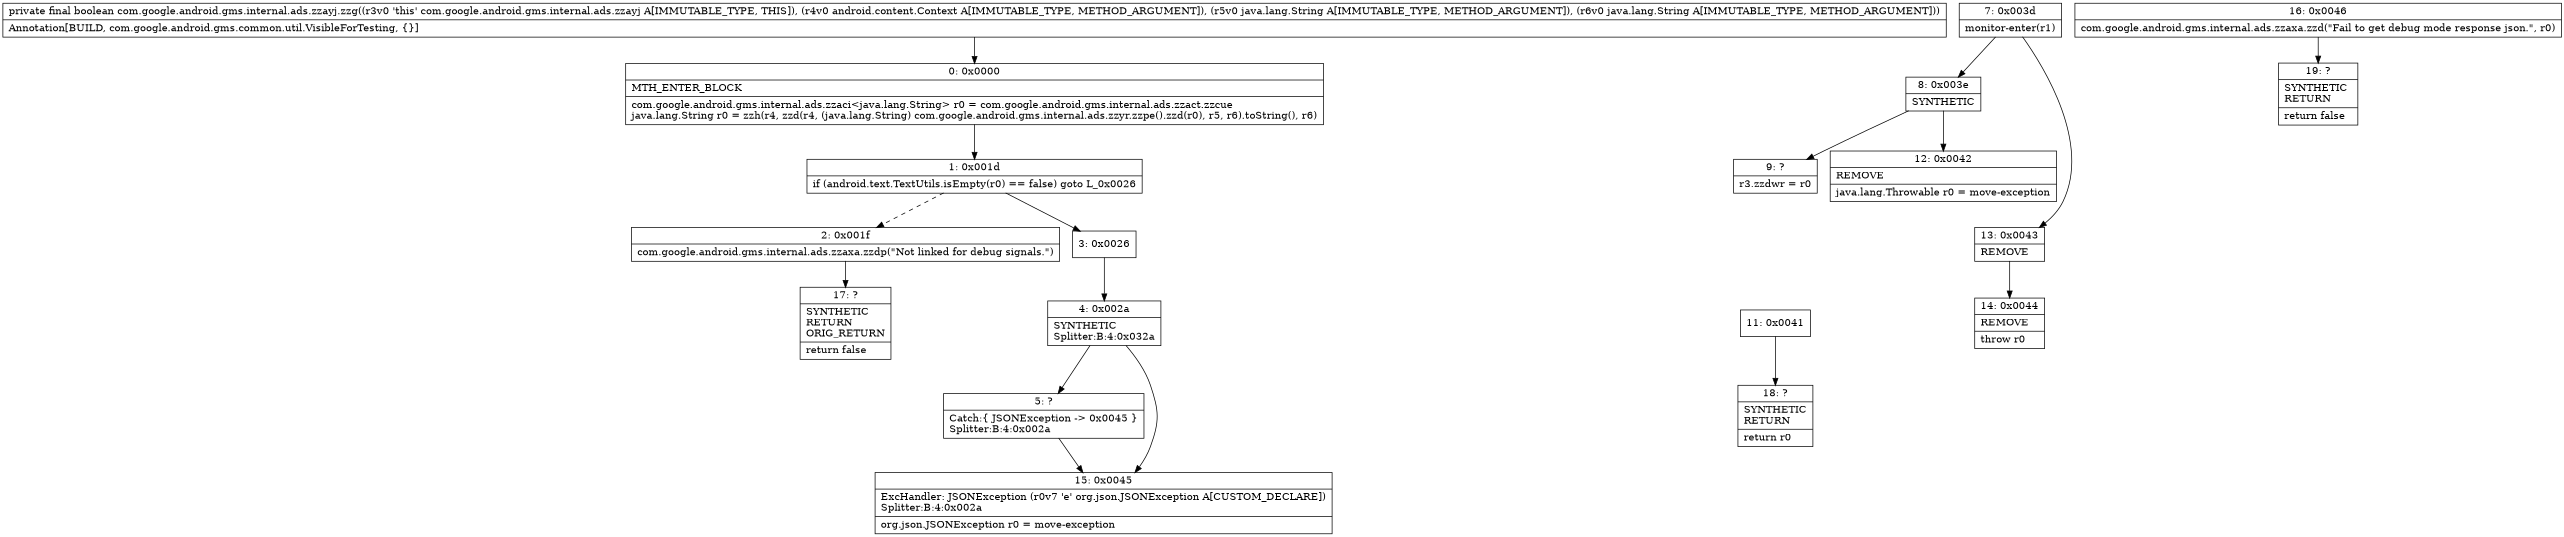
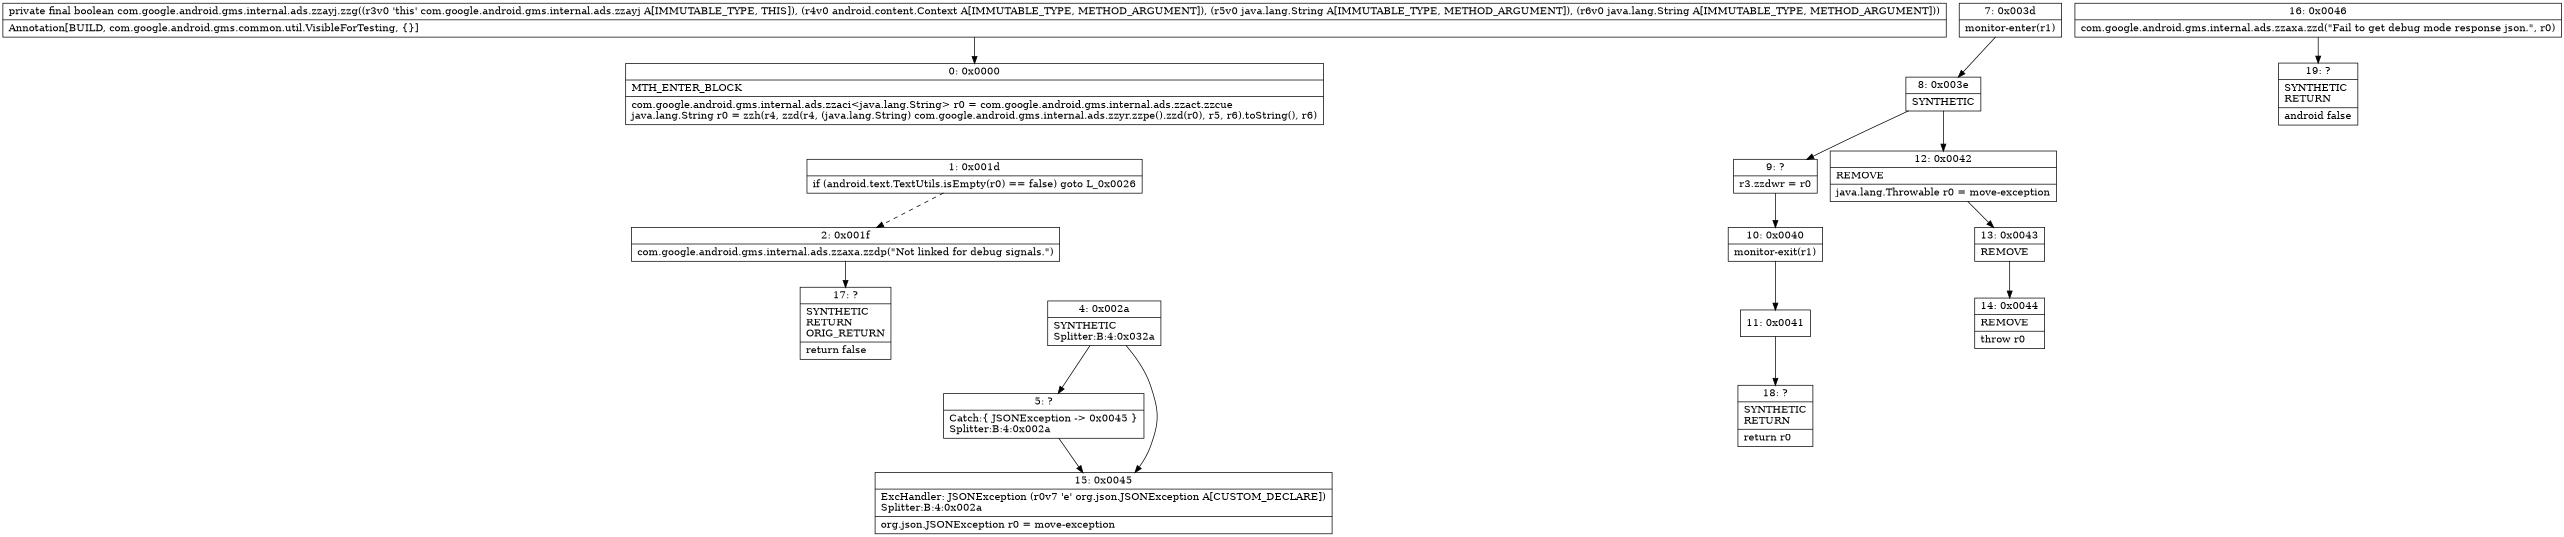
node "19: ?": text "return false" -> "android false"
edge "7: 0x003d" -> "13: 0x0043": now "12: 0x0042" -> "13: 0x0043"
edge "0: 0x0000" -> "1: 0x001d": removed
node "3: 0x0026": removed
node "10: 0x0040": added
